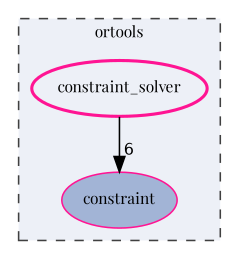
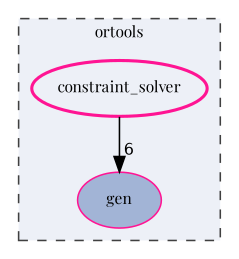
node "constraint": label "constraint" -> "gen"
